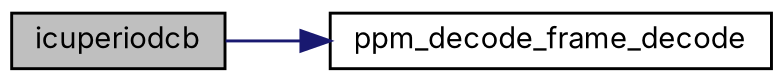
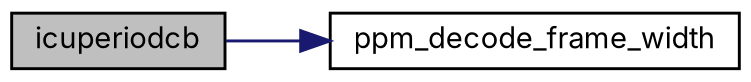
node "ppm_decode_frame_decode": label "ppm_decode_frame_decode" -> "ppm_decode_frame_width"
